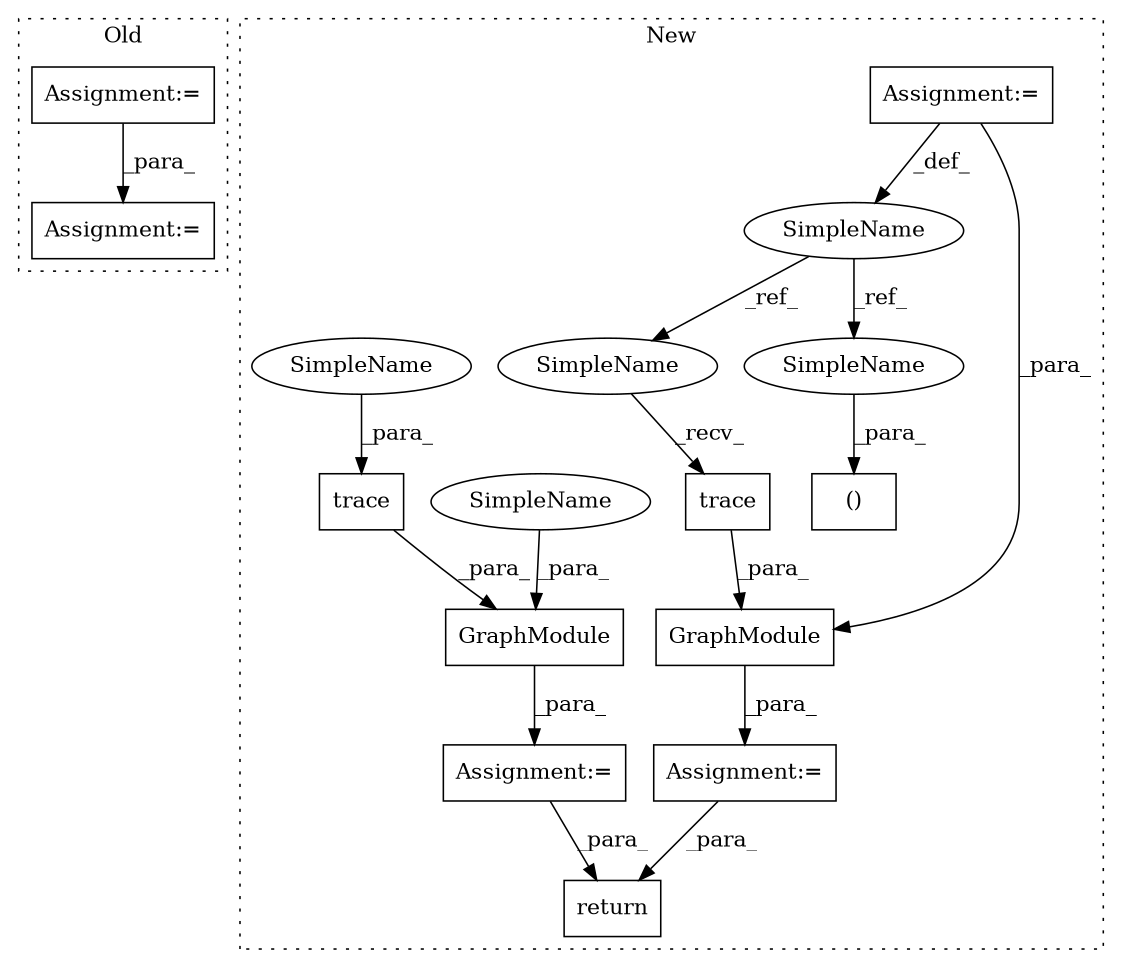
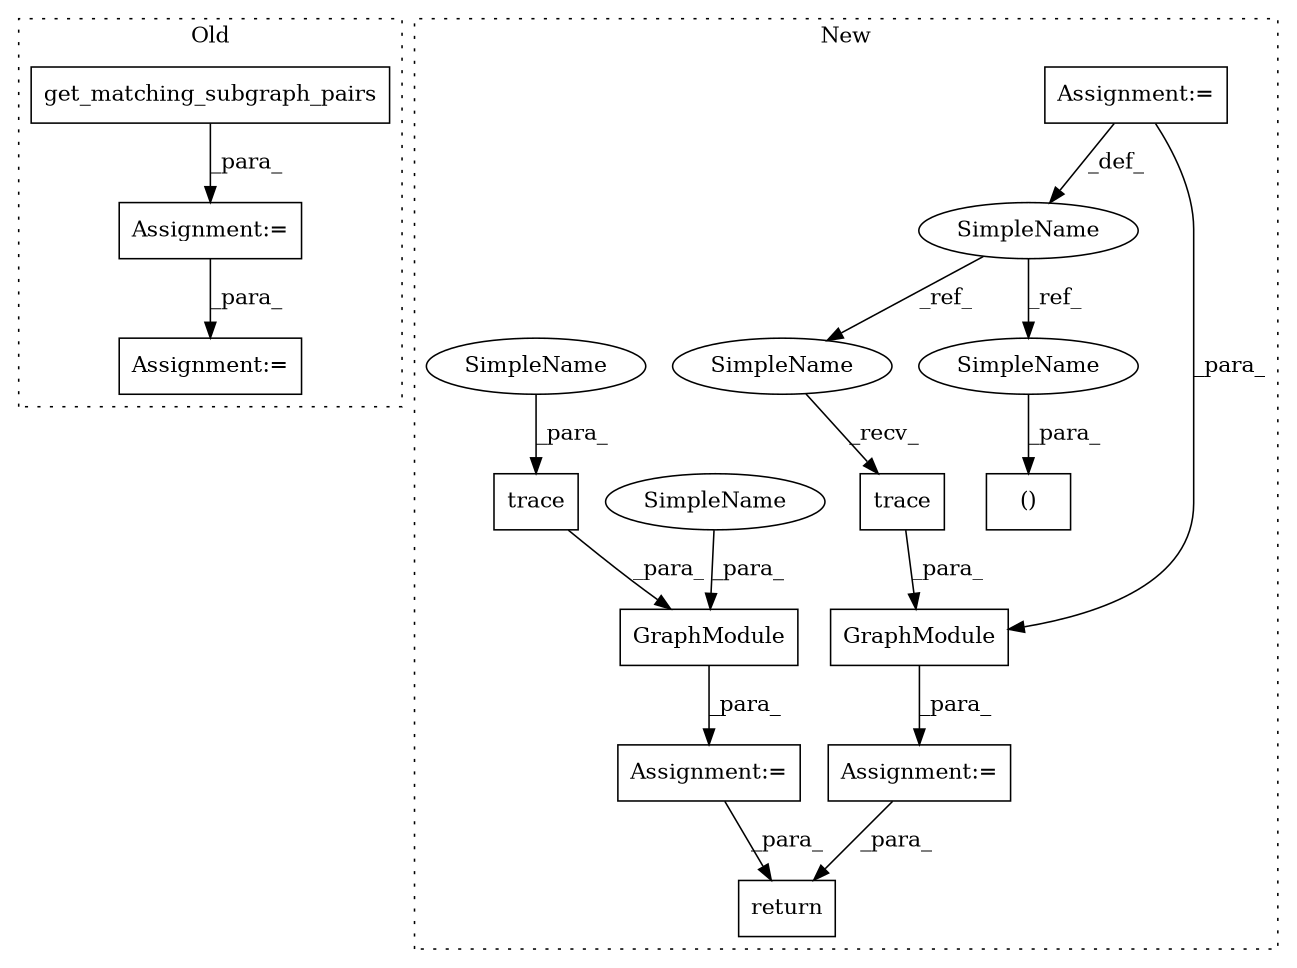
node "get_matching_subgraph_pairs": added
